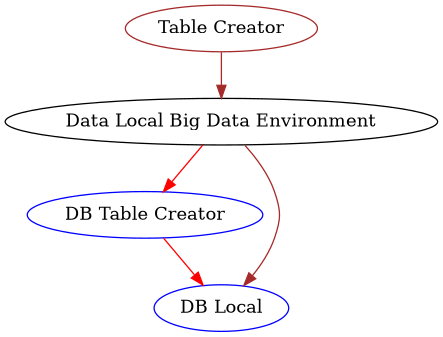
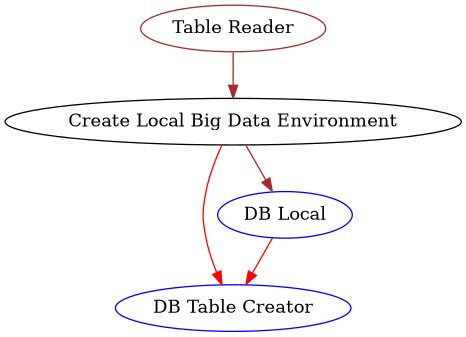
node "Table Creator": label "Table Creator" -> "Table Reader"
node "Data Local Big Data Environment": label "Data Local Big Data Environment" -> "Create Local Big Data Environment"
edge "DB Table Creator" -> "DB Local": reversed
